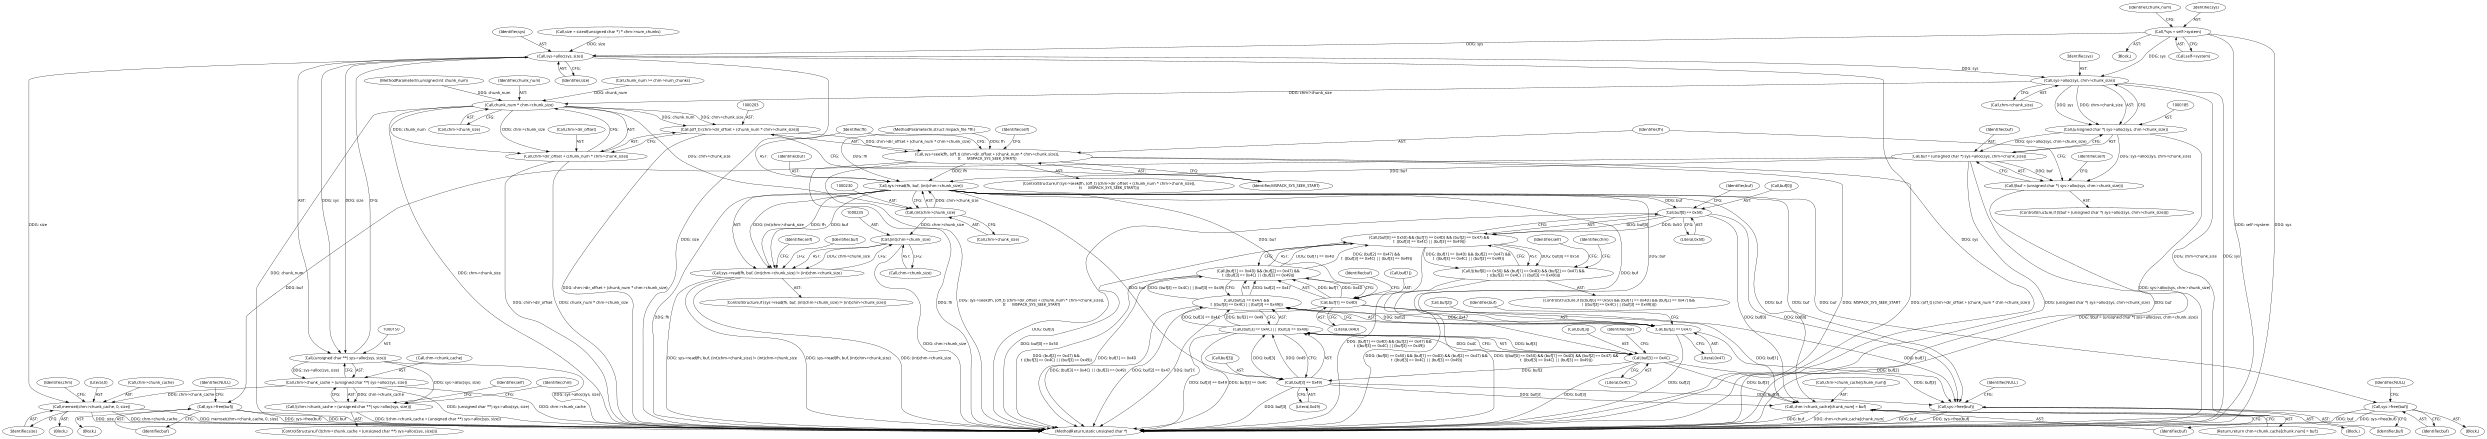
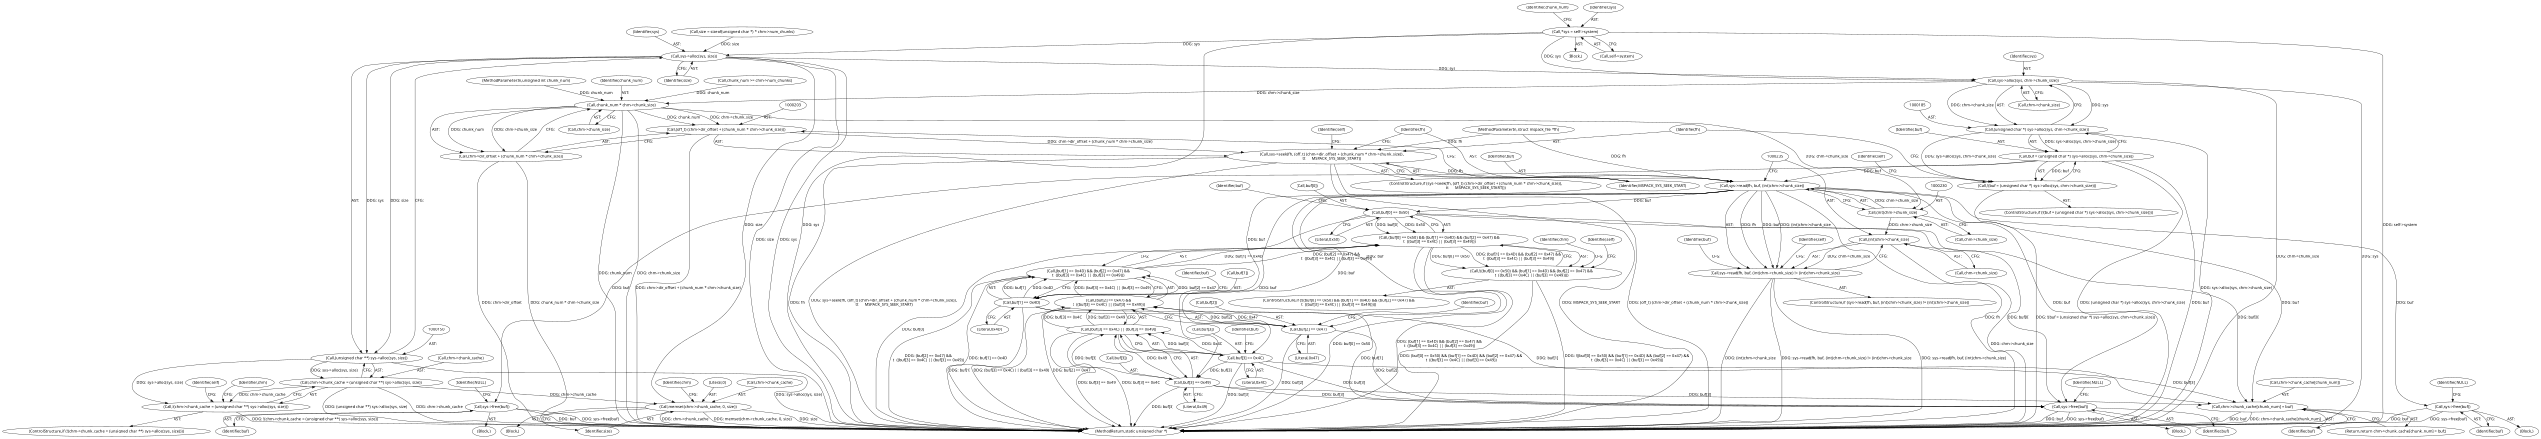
node "(Call,chm->dir_offset)": removed
edge "1000235" -> "(Call,sys->read(fh, buf, (int)chm->chunk_size))": added, label "CFG:"
